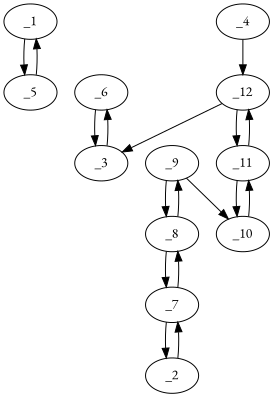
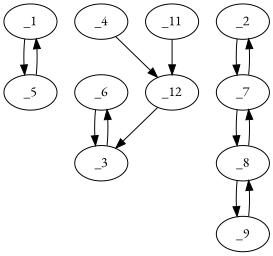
edge "_12" -> "_11": removed
node "_10": removed
